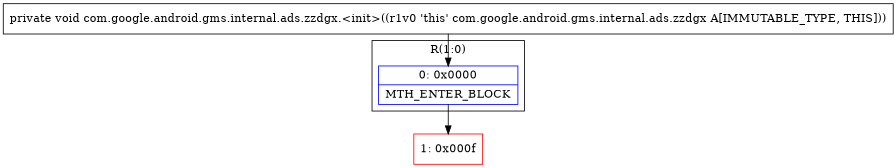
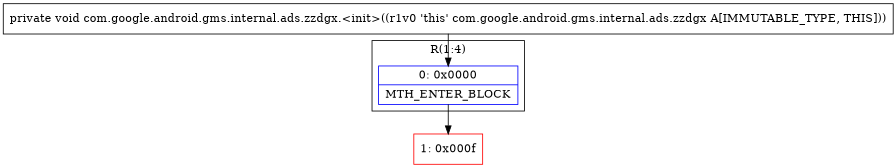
cluster "R(1:0)": label "R(1:0)" -> "R(1:4)"
